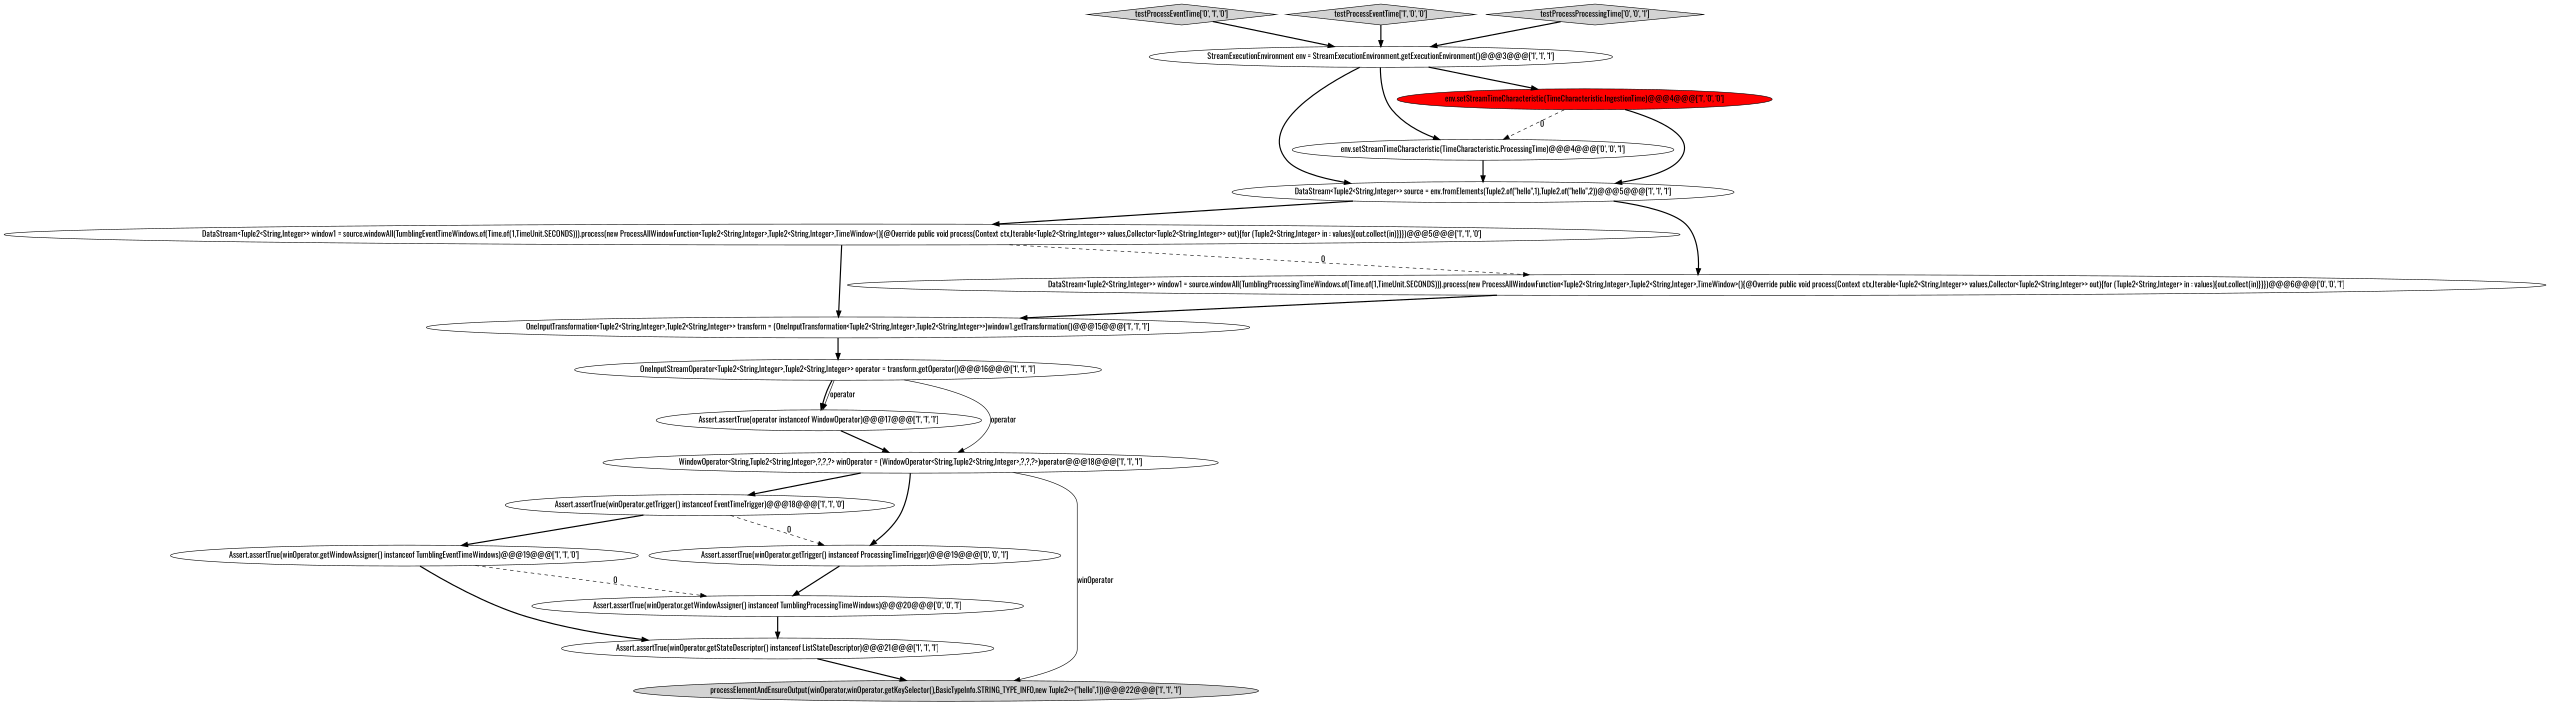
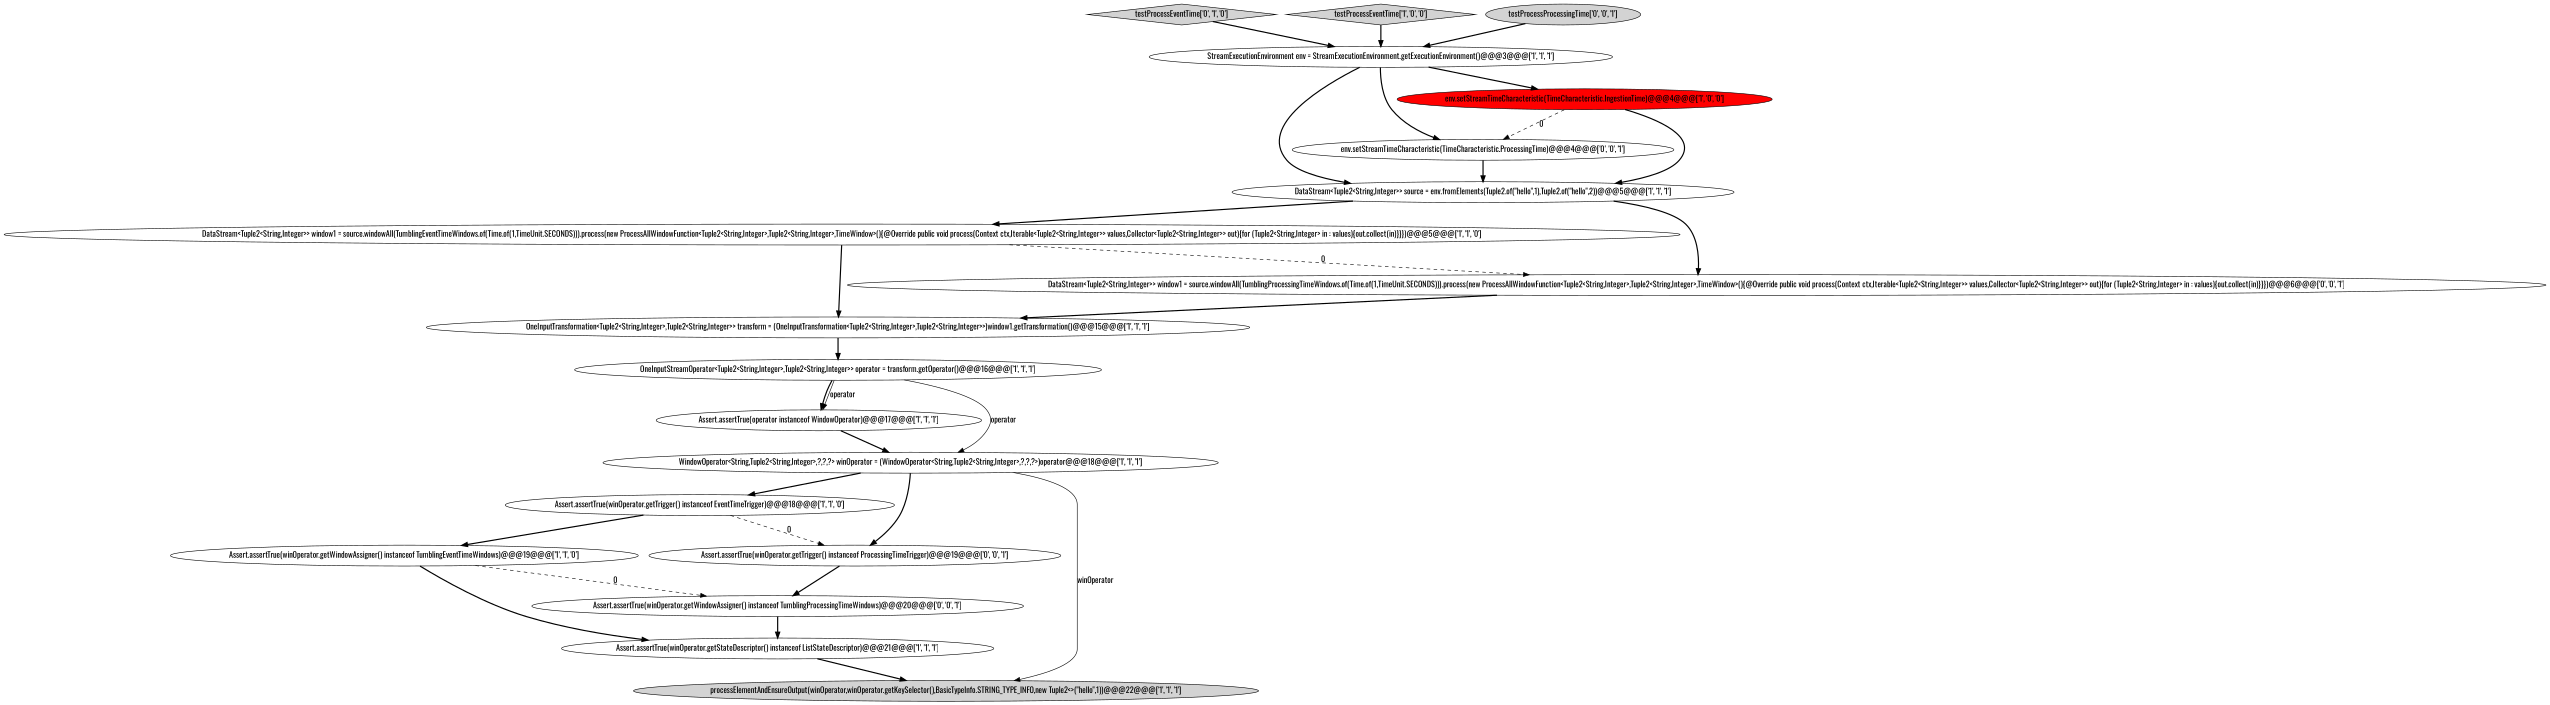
node "testProcessProcessingTime['0', '0', '1']": shape diamond -> ellipse
